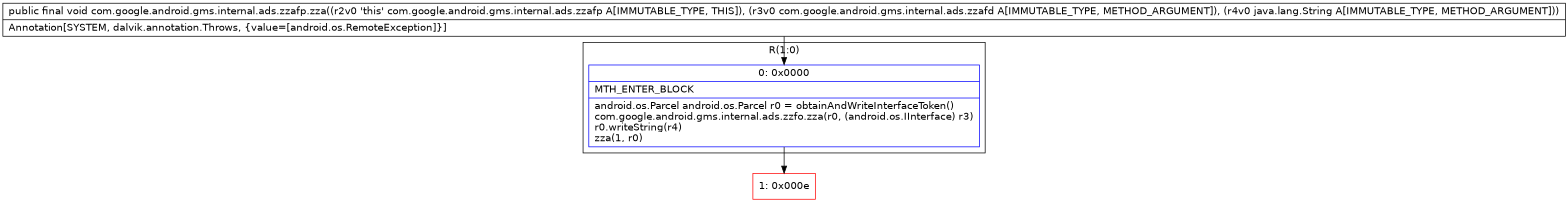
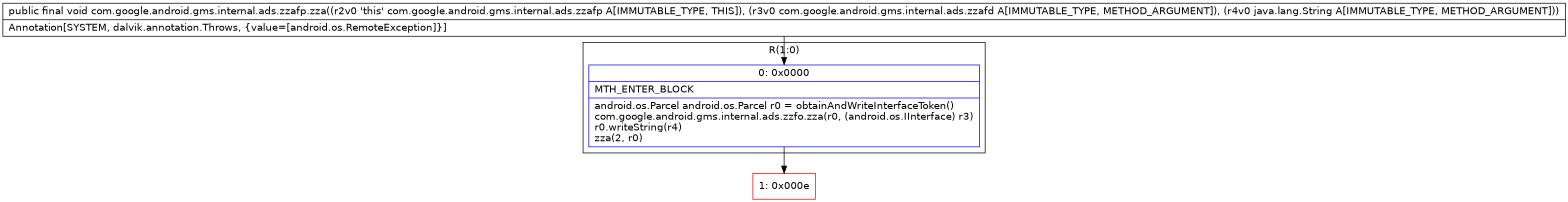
node "0: 0x0000": text "zza(1, r0)" -> "zza(2, r0)"
